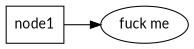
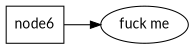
node "node1": label "node1" -> "node6"
